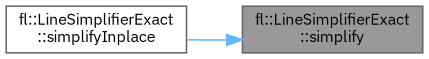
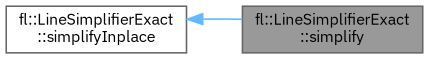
edge "fl::LineSimplifierExact ::simplifyInplace" -> "fl::LineSimplifierExact ::simplify": reversed
